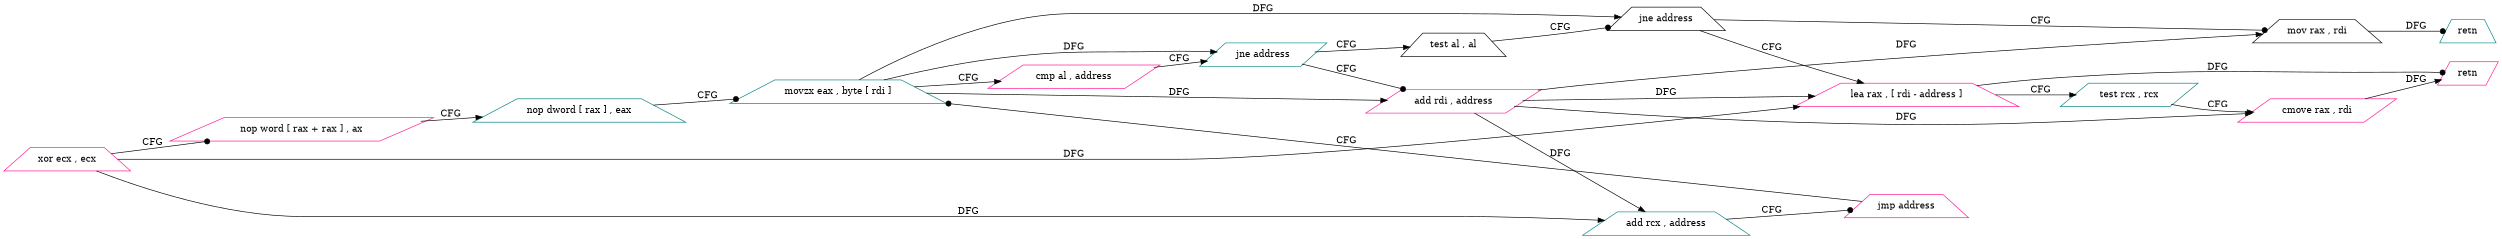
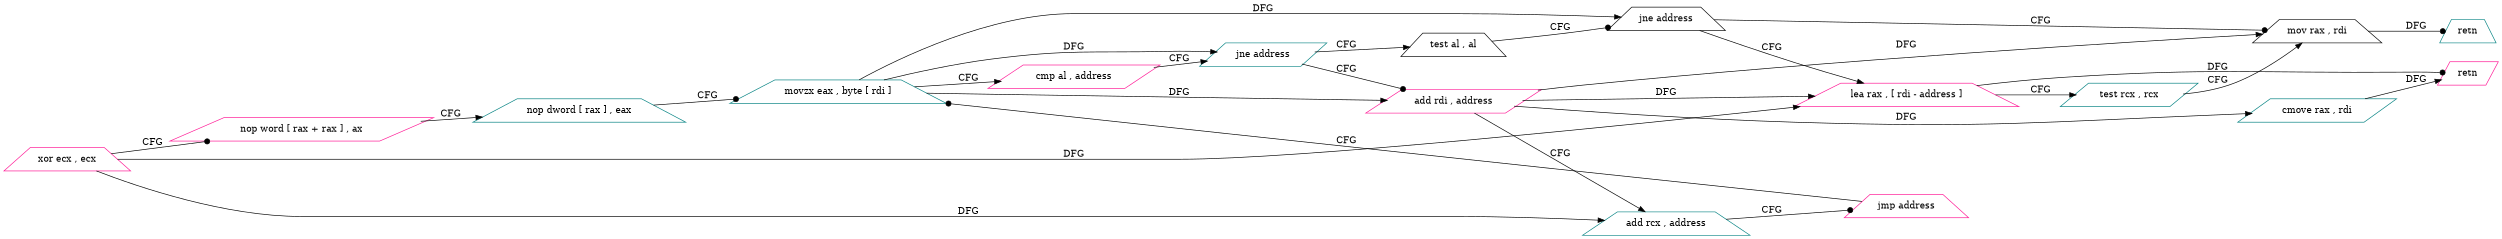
edge "test rcx , rcx" -> "cmove rax , rdi": now "test rcx , rcx" -> "mov rax , rdi"
node "cmove rax , rdi": color deeppink -> teal
edge "add rdi , address" -> "add rcx , address": label "DFG" -> "CFG"
